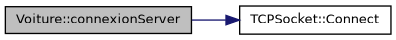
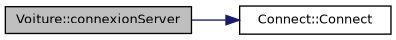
node "TCPSocket::Connect": label "TCPSocket::Connect" -> "Connect::Connect"
